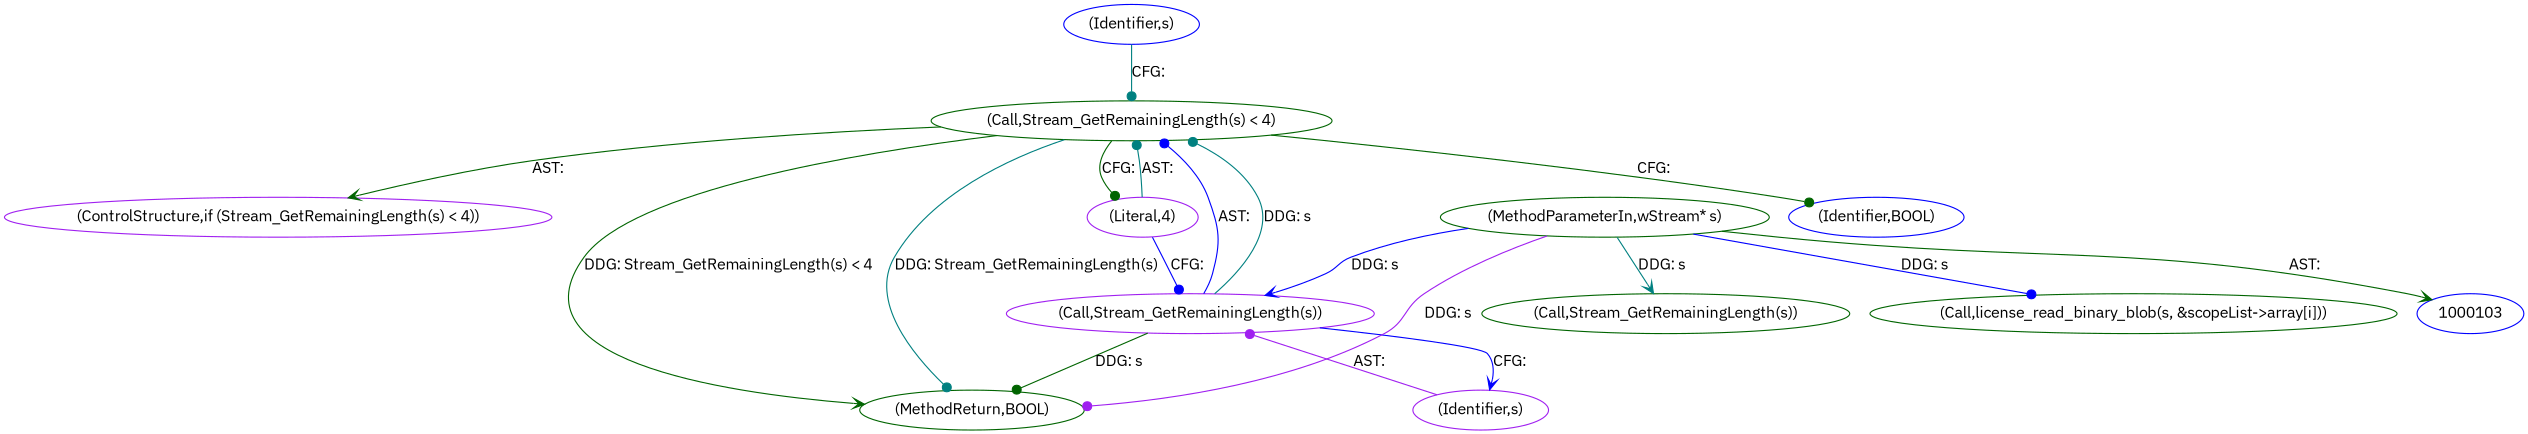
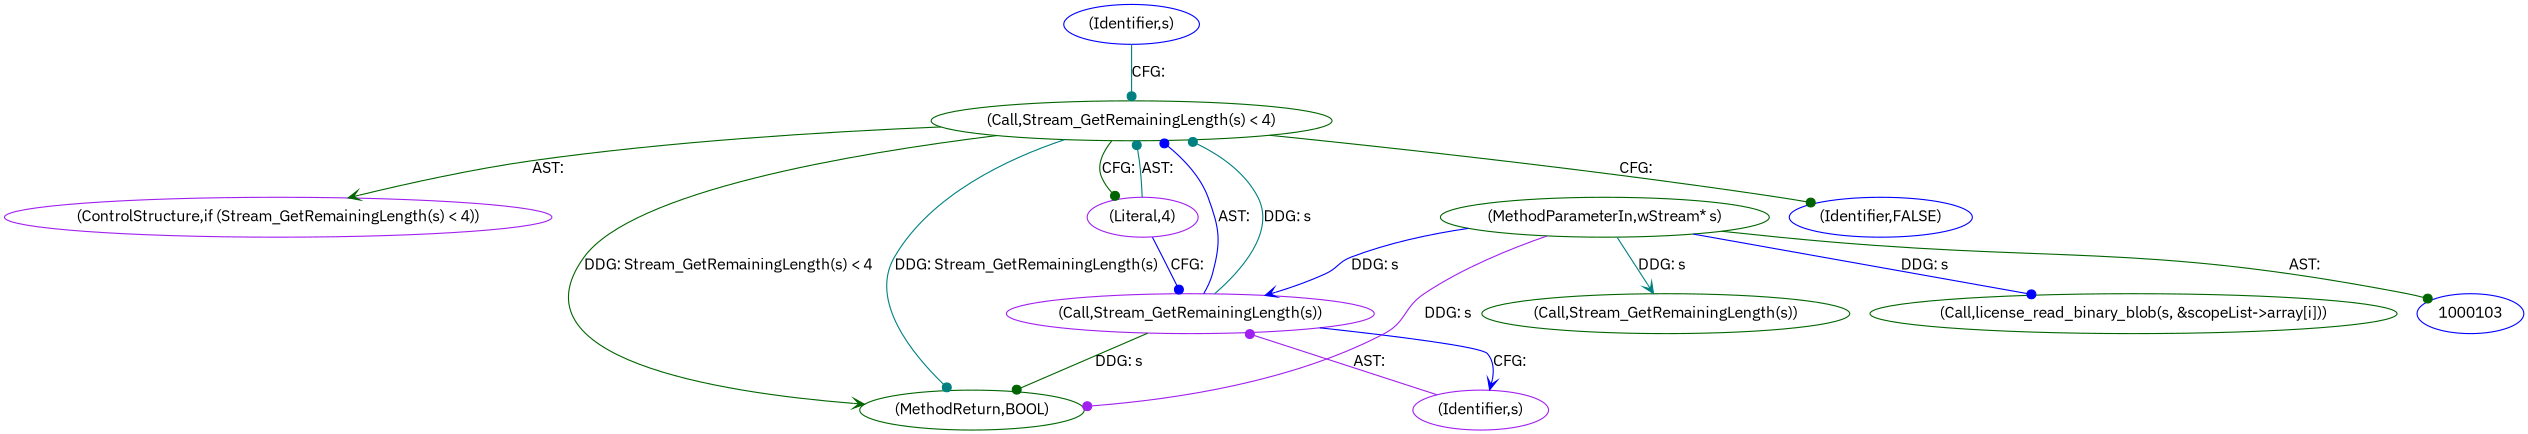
node "(Identifier,BOOL)": label "(Identifier,BOOL)" -> "(Identifier,FALSE)"
edge "(MethodParameterIn,wStream* s)" -> "1000103": arrowhead vee -> dot
